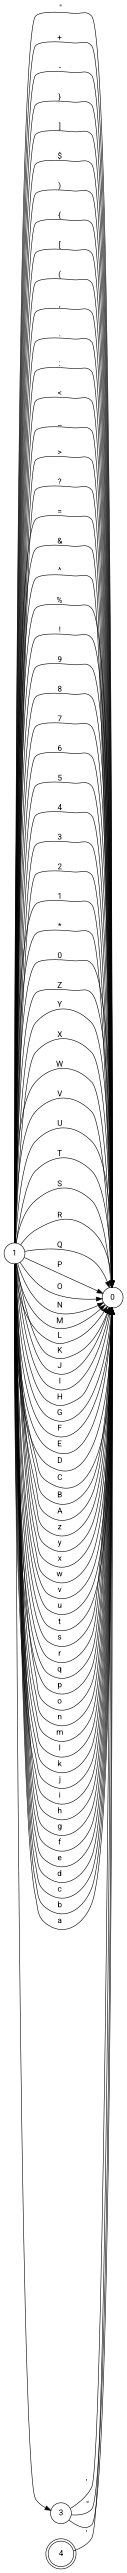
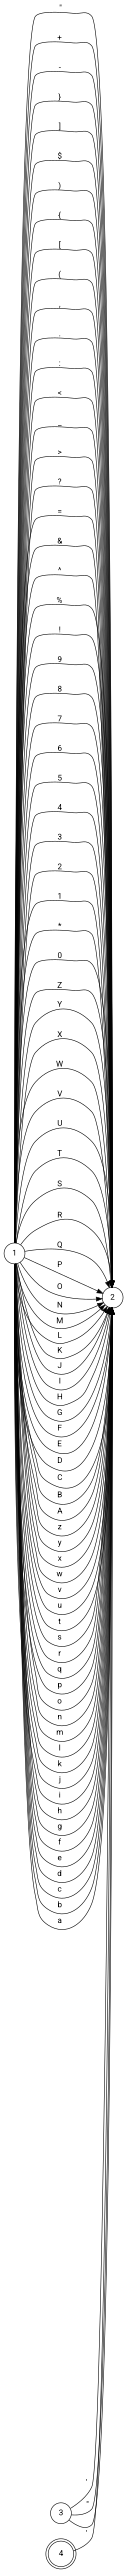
node "0": label "0" -> "2"
edge "1" -> "3": removed
